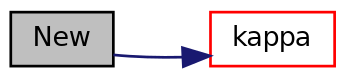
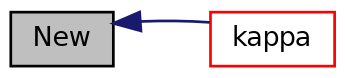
edge "New" -> "kappa": reversed
